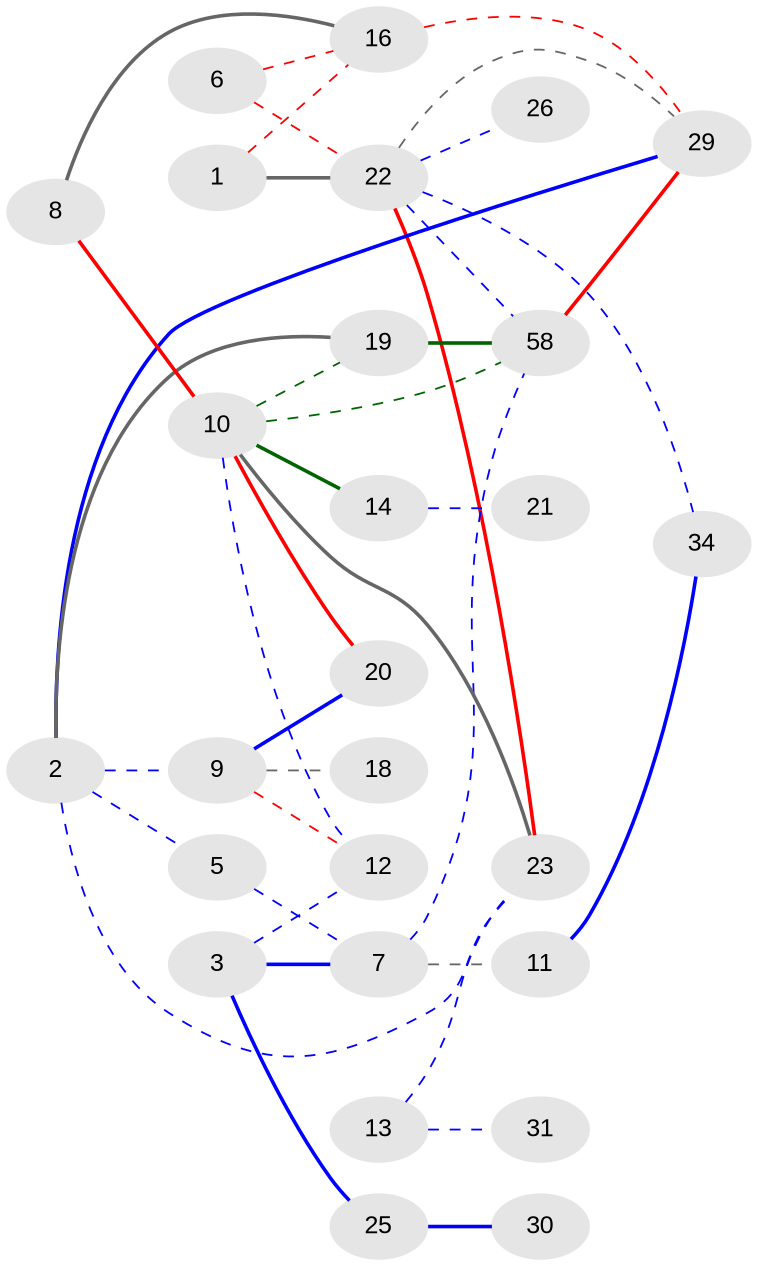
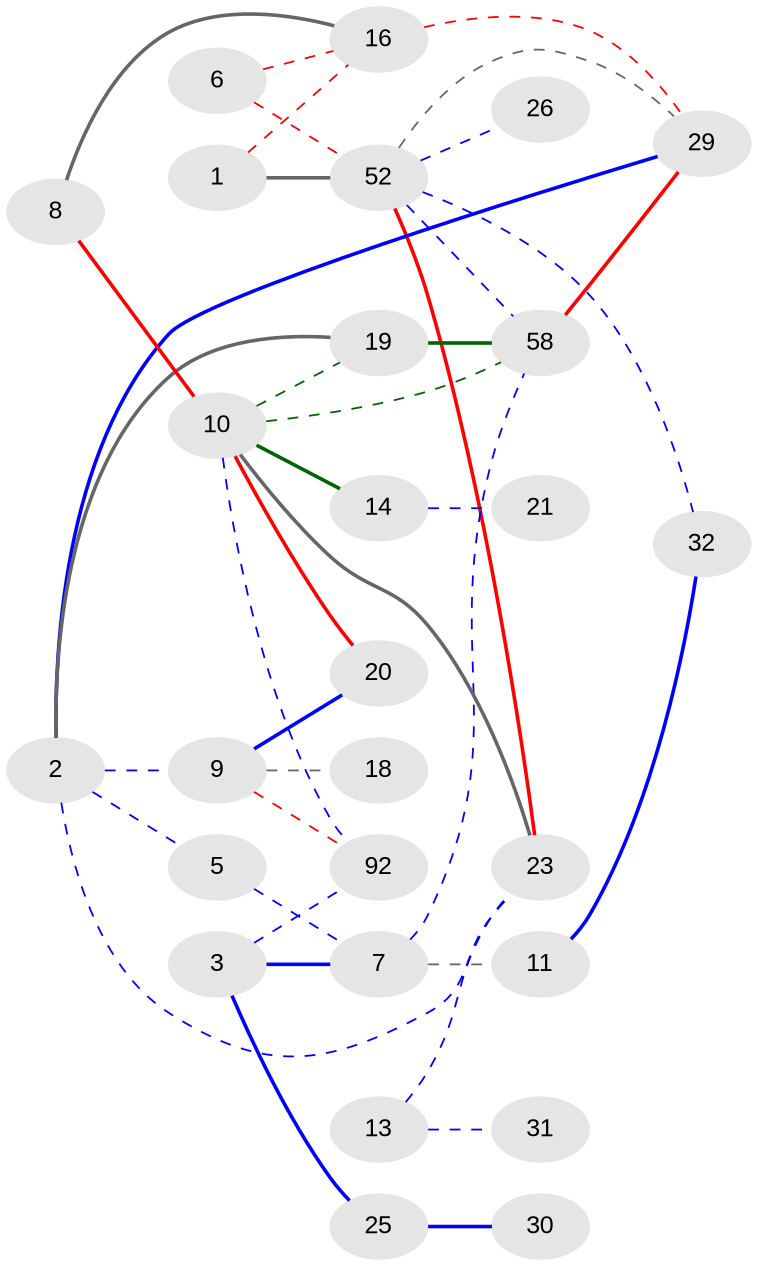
node "22": label "22" -> "52"
node "34": label "34" -> "32"
node "12": label "12" -> "92"
